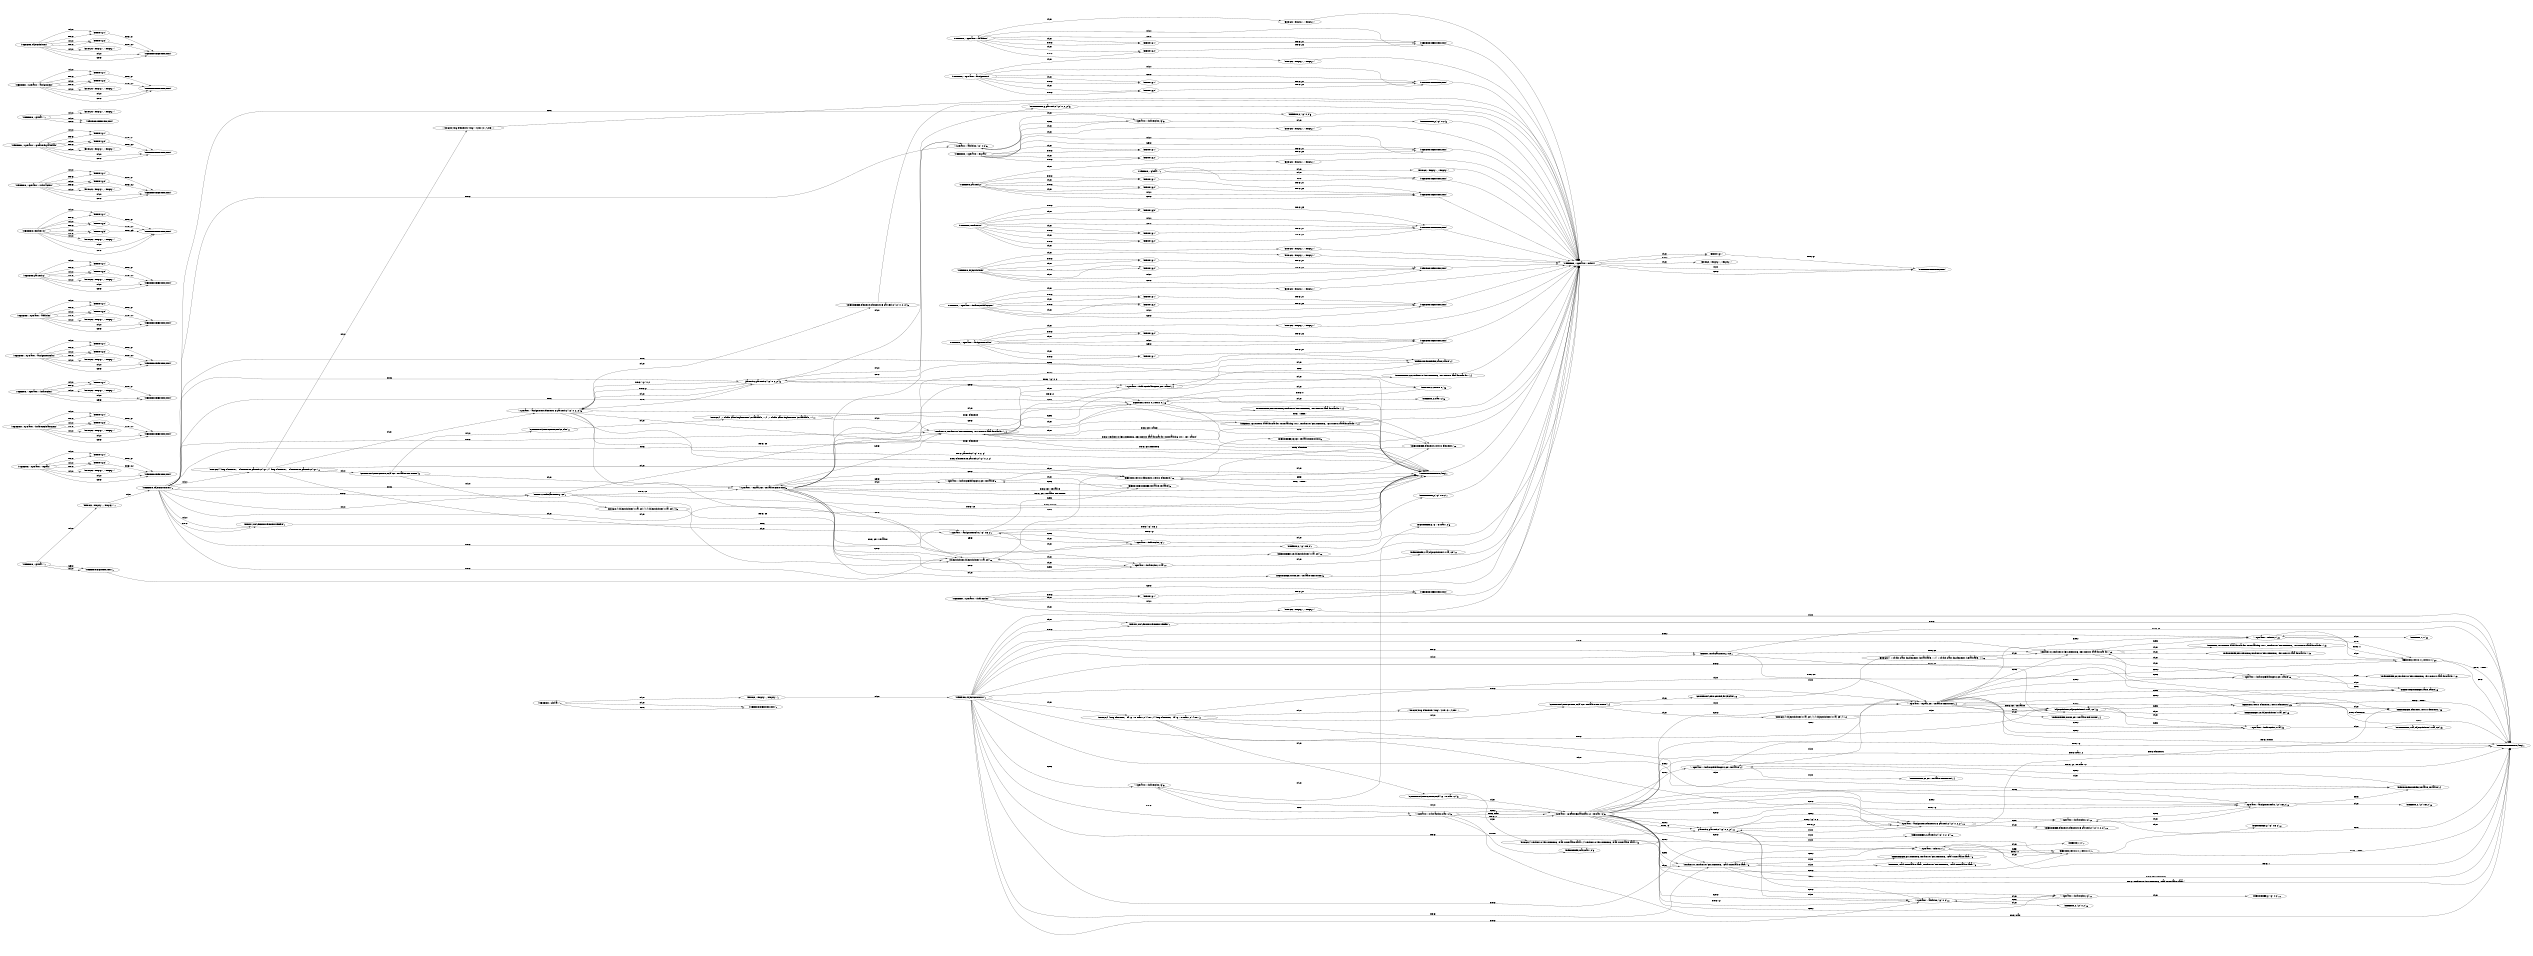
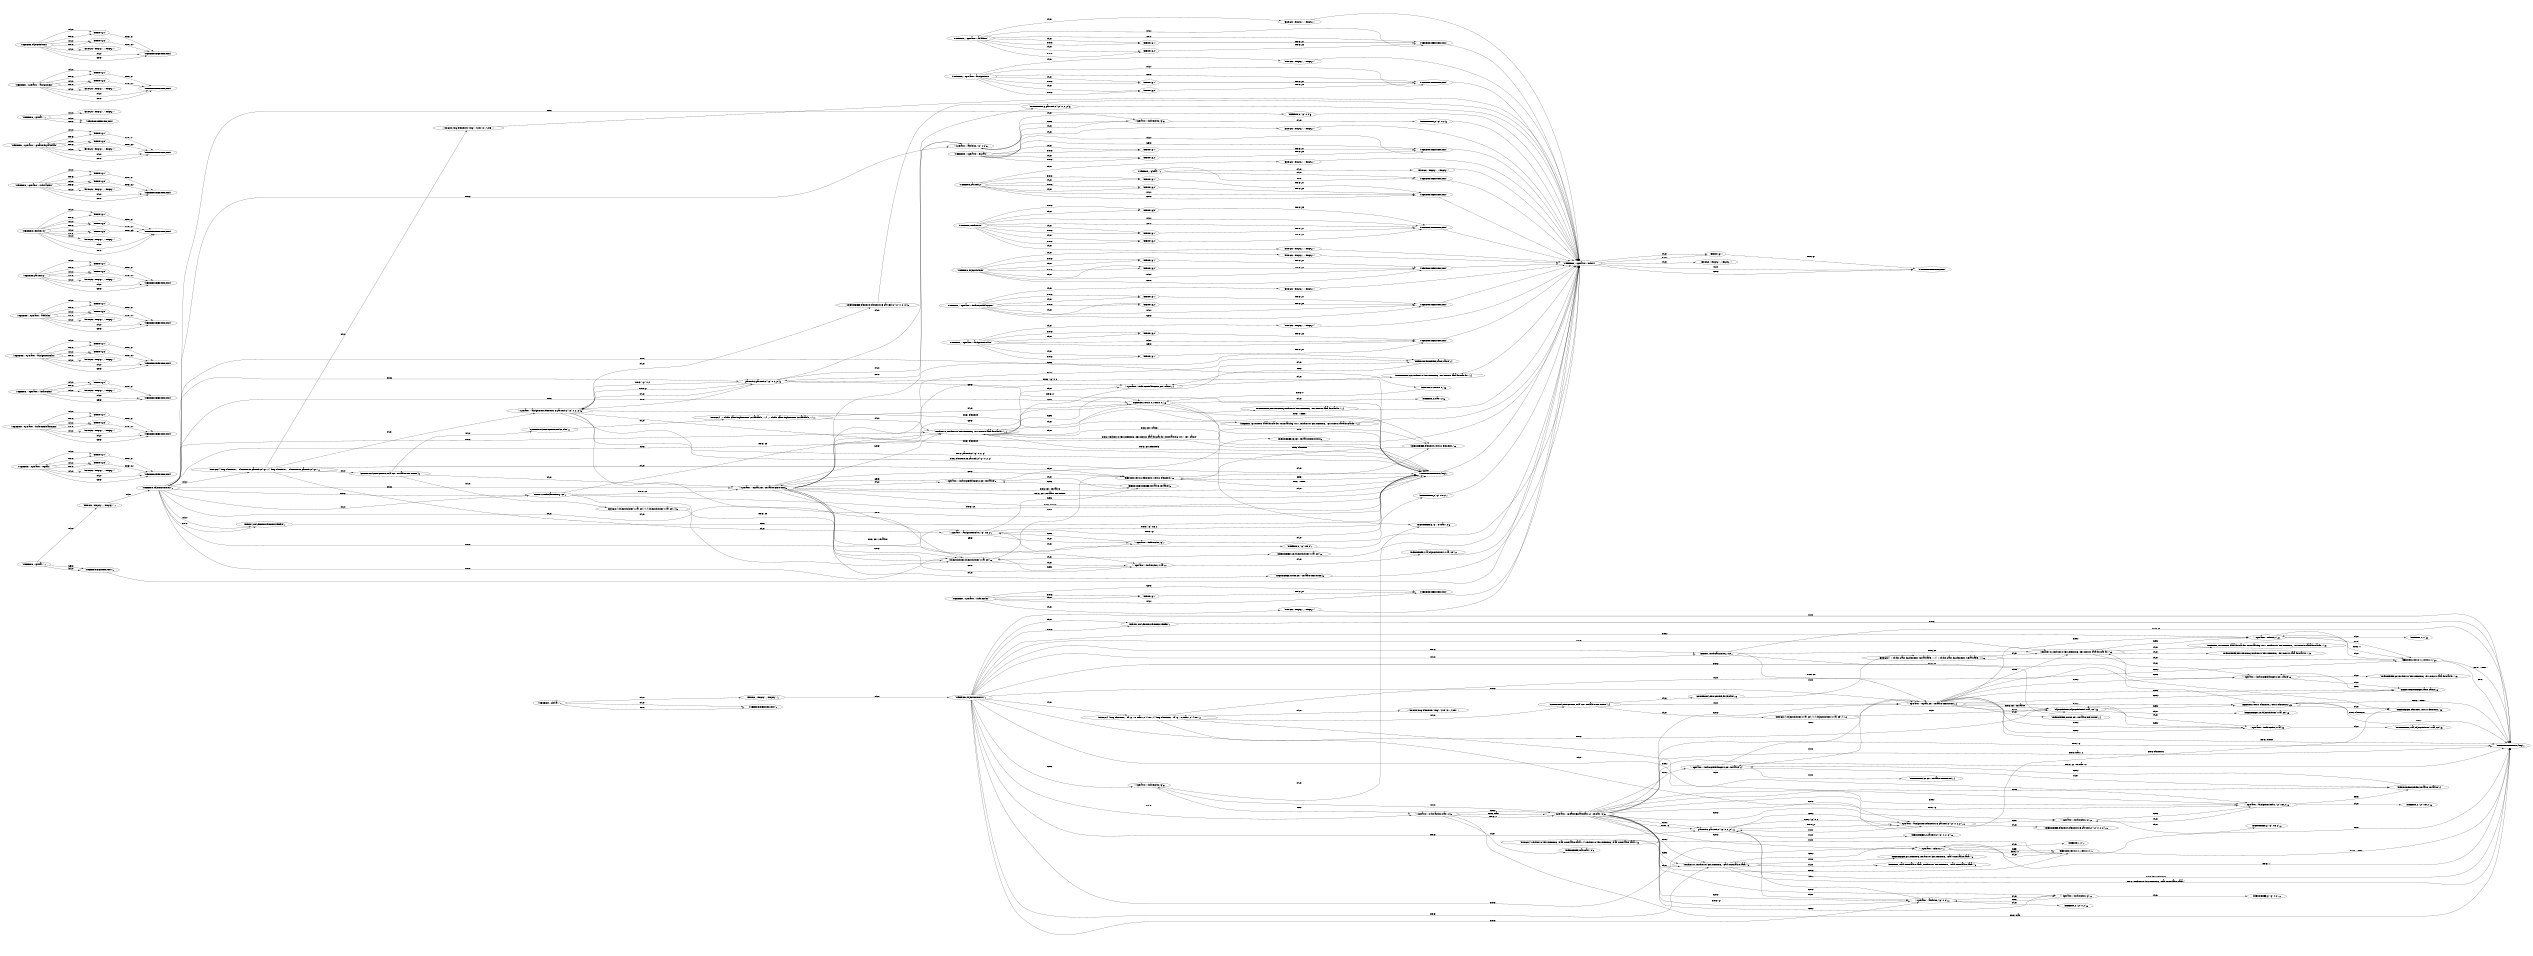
edge "(RETURN,return 0;,return 0;)" -> "(LITERAL,0,return 0;)": now "(RETURN,return 0;,return 0;)" -> "(IDENTIFIER,p,*p >= max - 2)"
node "(CONTROL_STRUCTURE,IF,if (*p >= max - 2))": removed
edge "(<operator>.subtraction,max - 2)" -> "(IDENTIFIER,max,max - 2)": label "NULL: " -> "AST: "
